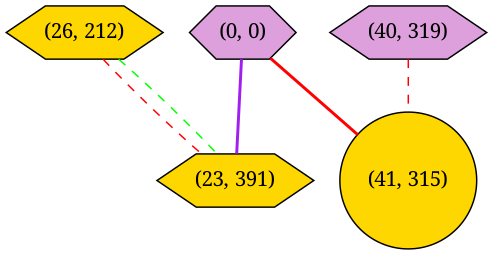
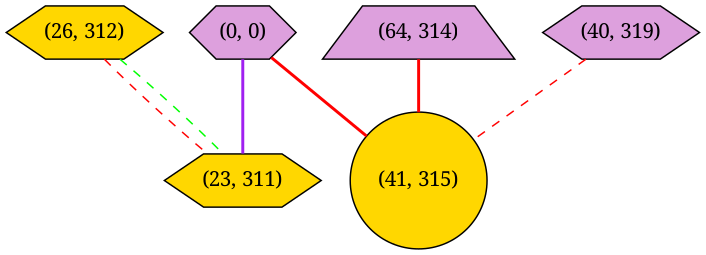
node "(26, 212)": label "(26, 212)" -> "(26, 312)"
node "(64, 314)": added
node "(23, 391)": label "(23, 391)" -> "(23, 311)"
